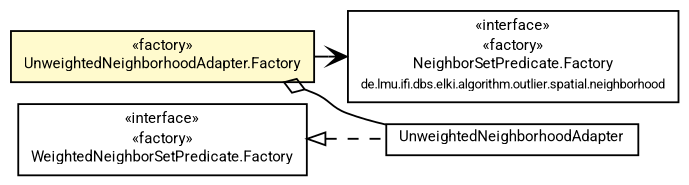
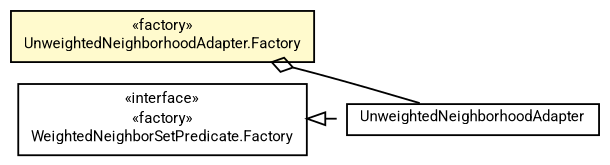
node "NeighborSetPredicate.Factory": removed
